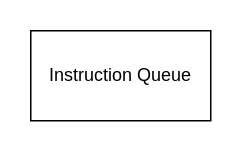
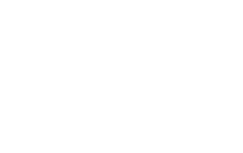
node "Instruction Queue": removed
